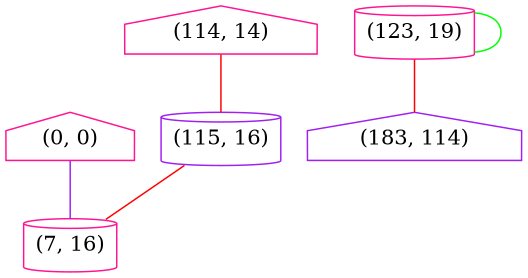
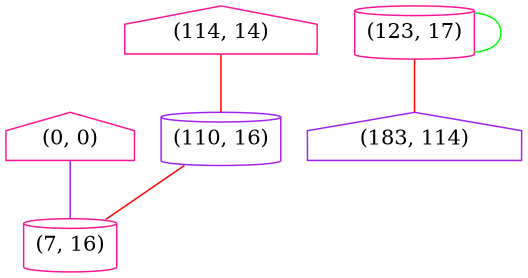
node "(123, 19)": label "(123, 19)" -> "(123, 17)"
node "(115, 16)": label "(115, 16)" -> "(110, 16)"
